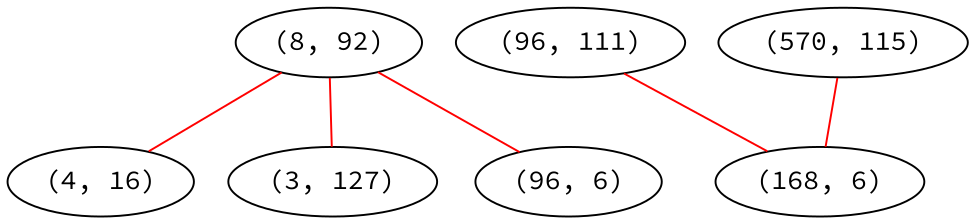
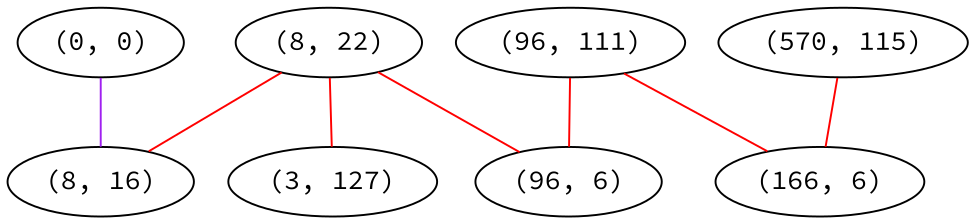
node "(0, 0)": added
node "(8, 92)": label "(8, 92)" -> "(8, 22)"
edge "(96, 111)" -- "(96, 6)": added
node "(4, 16)": label "(4, 16)" -> "(8, 16)"
node "(168, 6)": label "(168, 6)" -> "(166, 6)"
